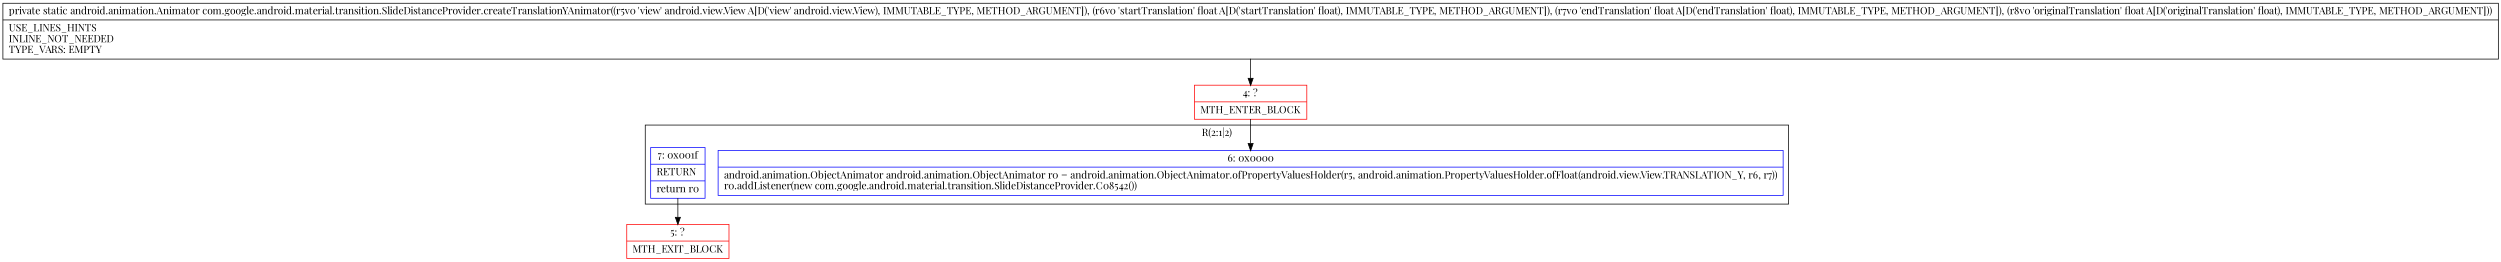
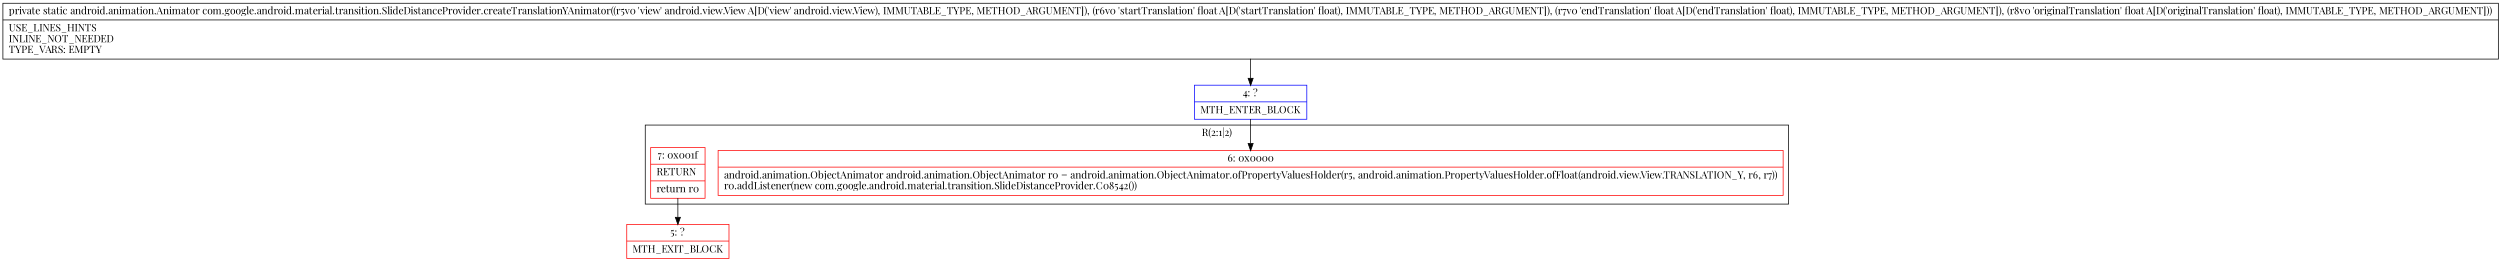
node "4: ?": color red -> blue
node "7: 0x001f": color blue -> red
node "6: 0x0000": color blue -> red
